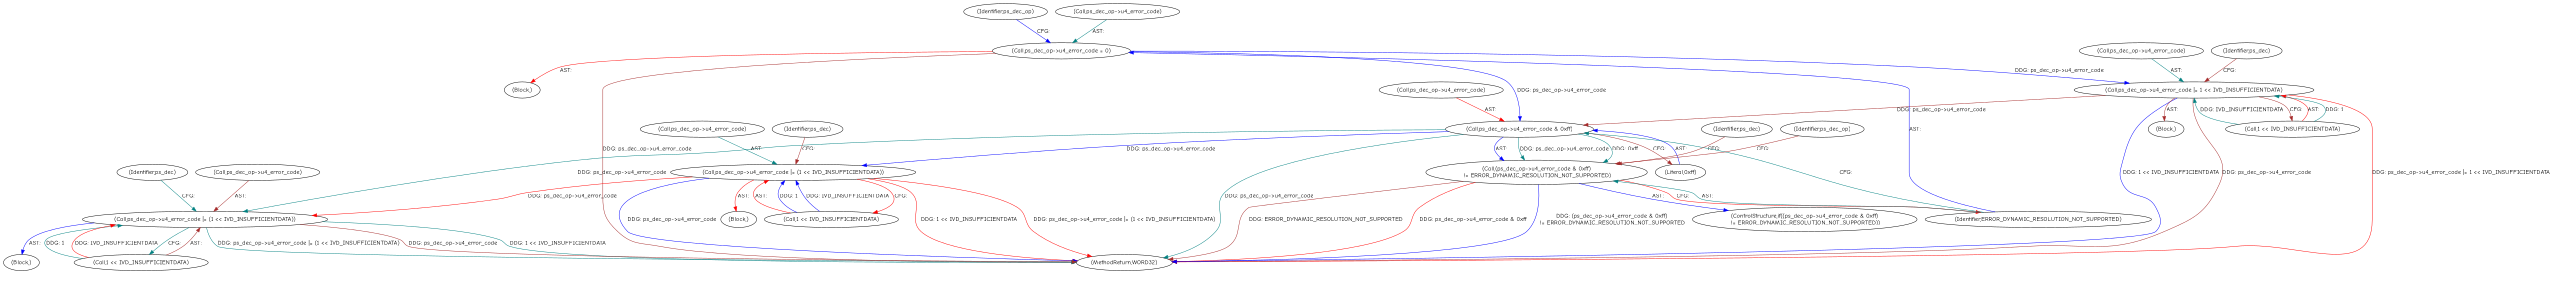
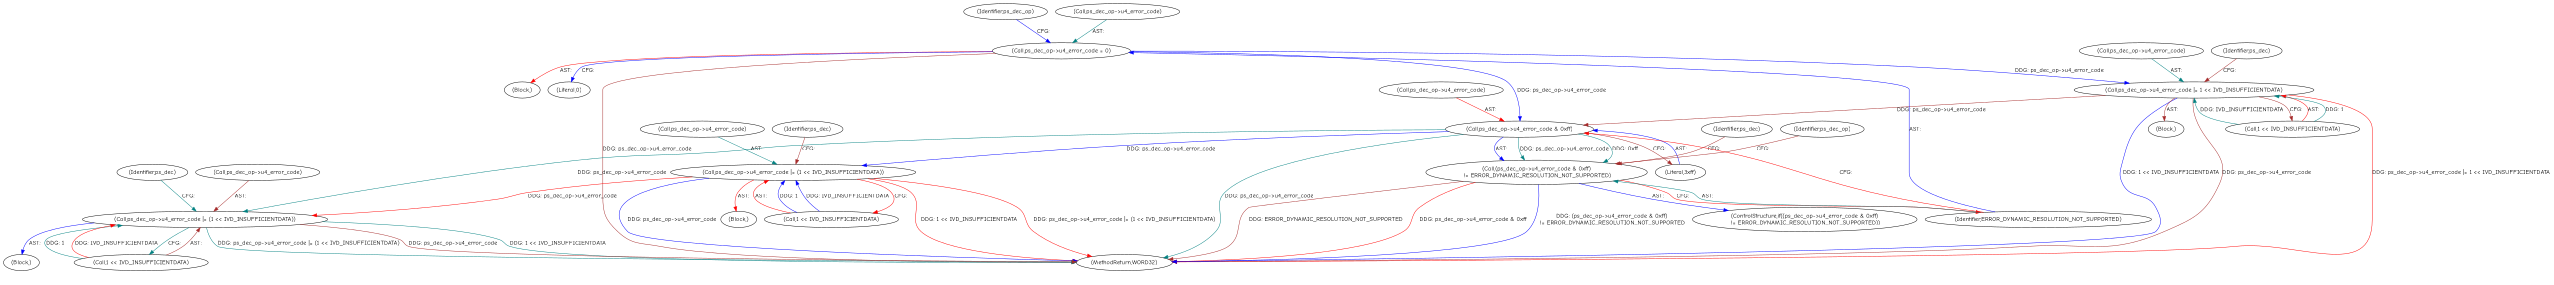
node "(Literal,0)": added
edge "(Identifier,ERROR_DYNAMIC_RESOLUTION_NOT_SUPPORTED)" -> "(Call,ps_dec_op->u4_error_code & 0xff)": color teal -> red
node "(Literal,0xff)": label "(Literal,0xff)" -> "(Literal,3xff)"
